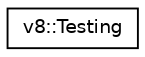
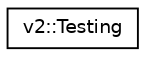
node "v8::Testing": label "v8::Testing" -> "v2::Testing"
